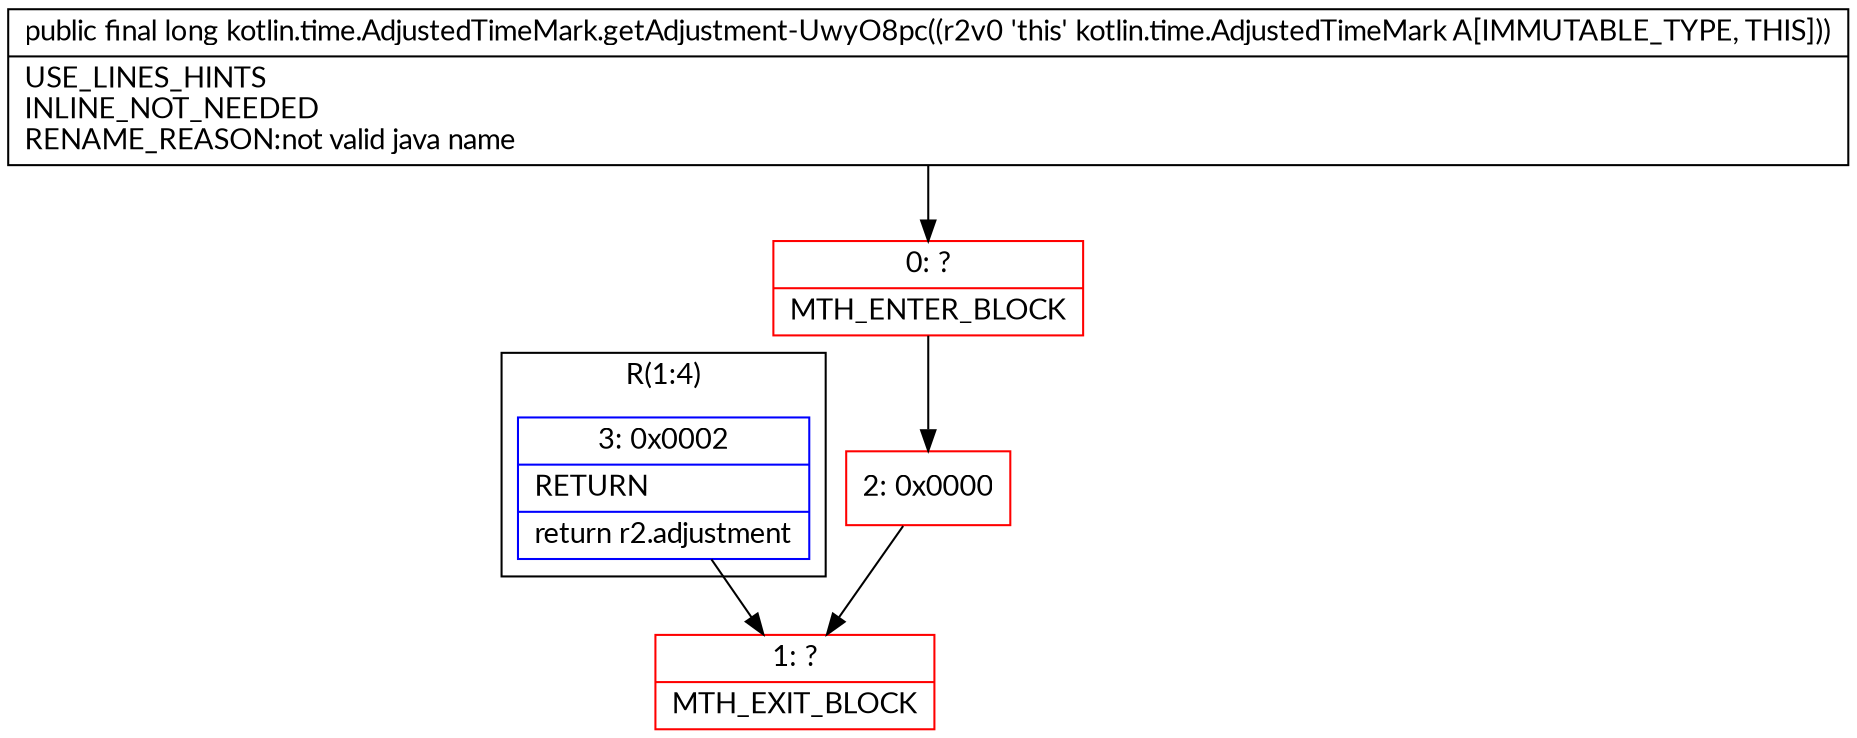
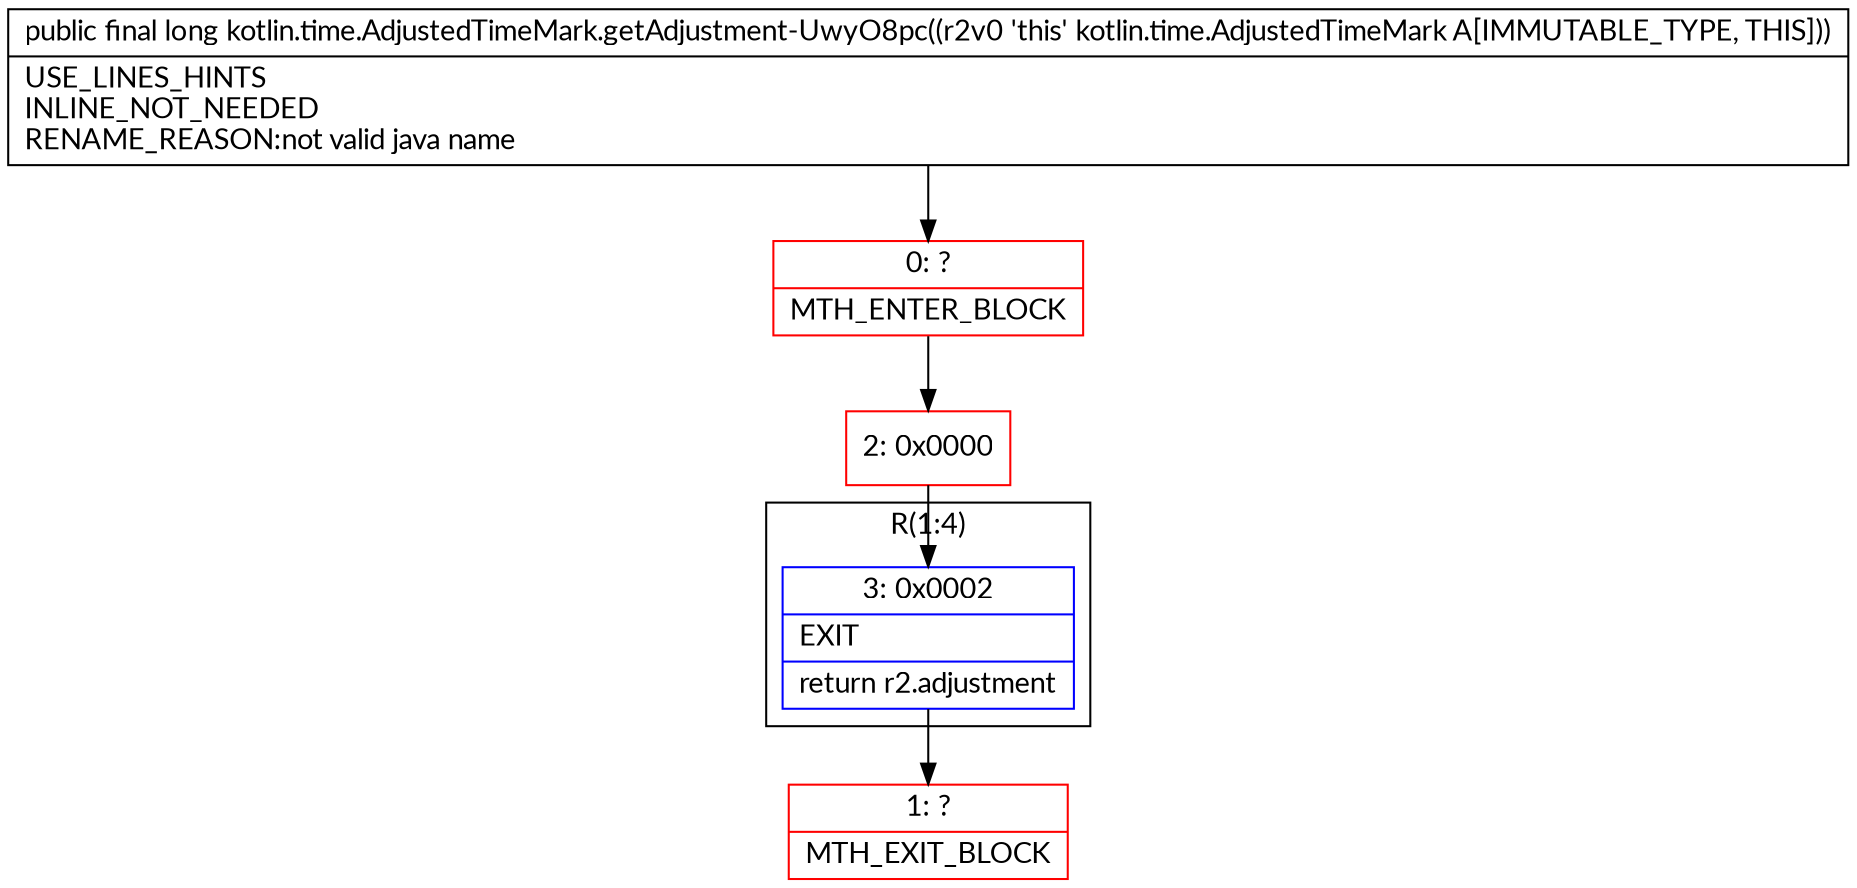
node "3: 0x0002": text "RETURN" -> "EXIT"
edge "2: 0x0000" -> "1: ?": now "2: 0x0000" -> "3: 0x0002"
